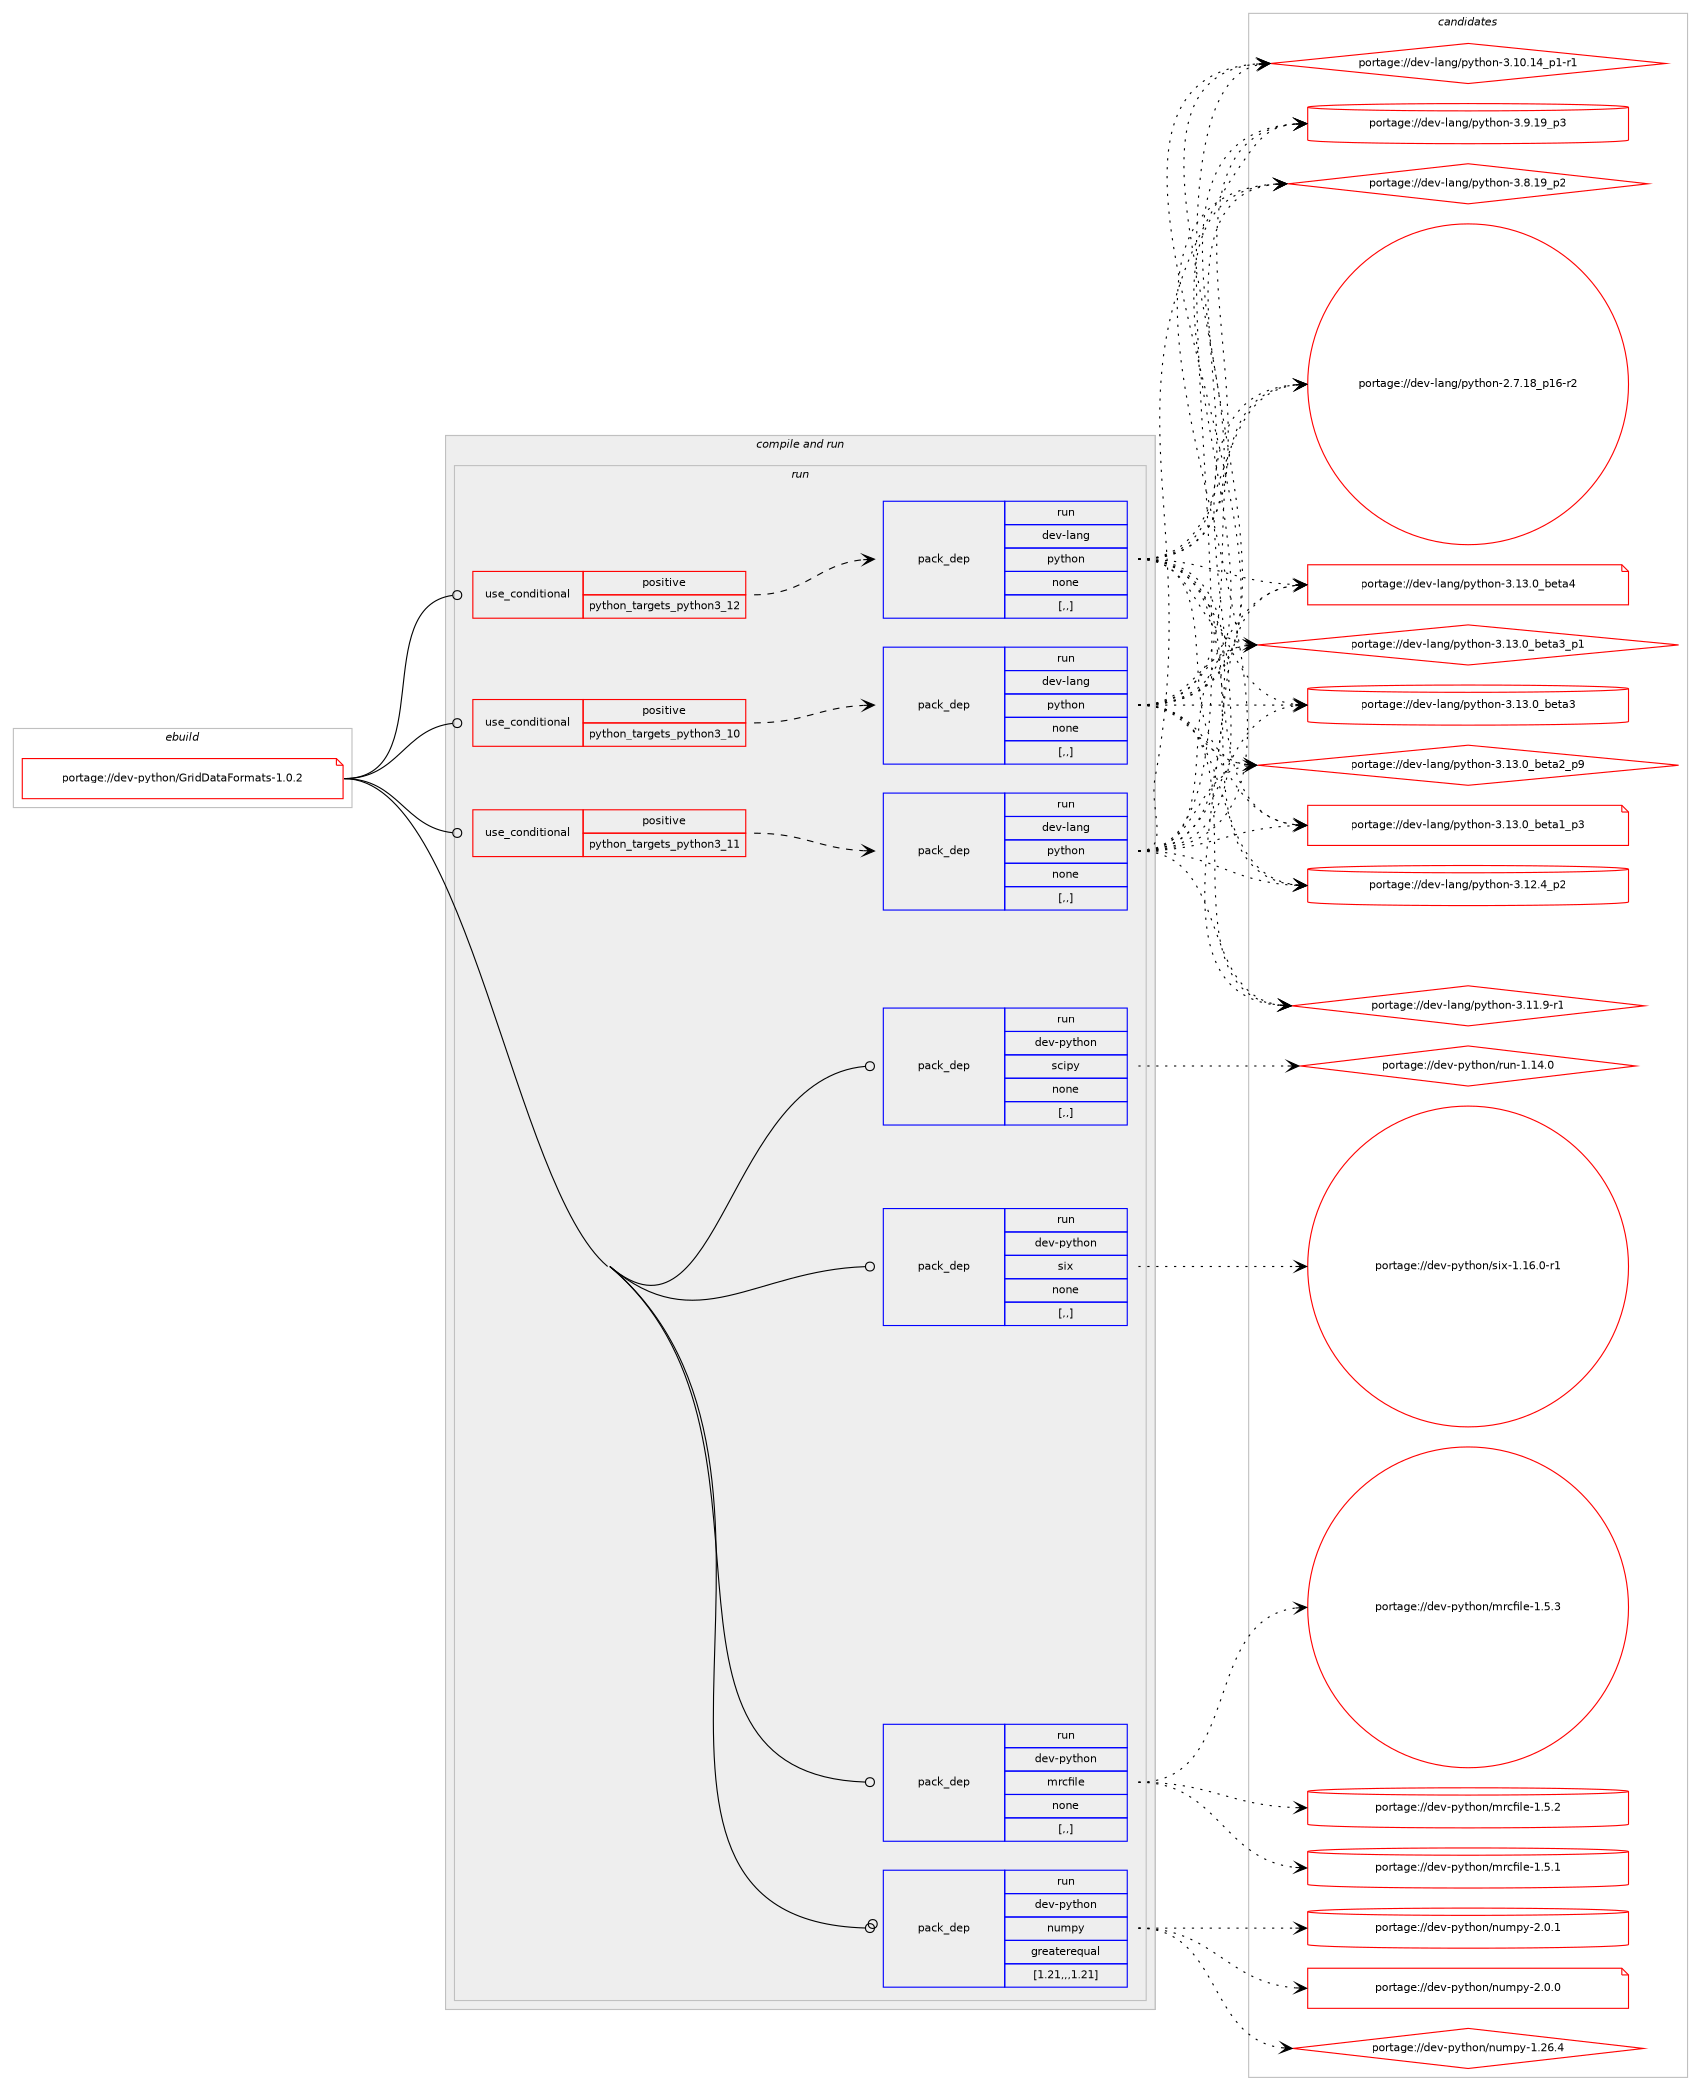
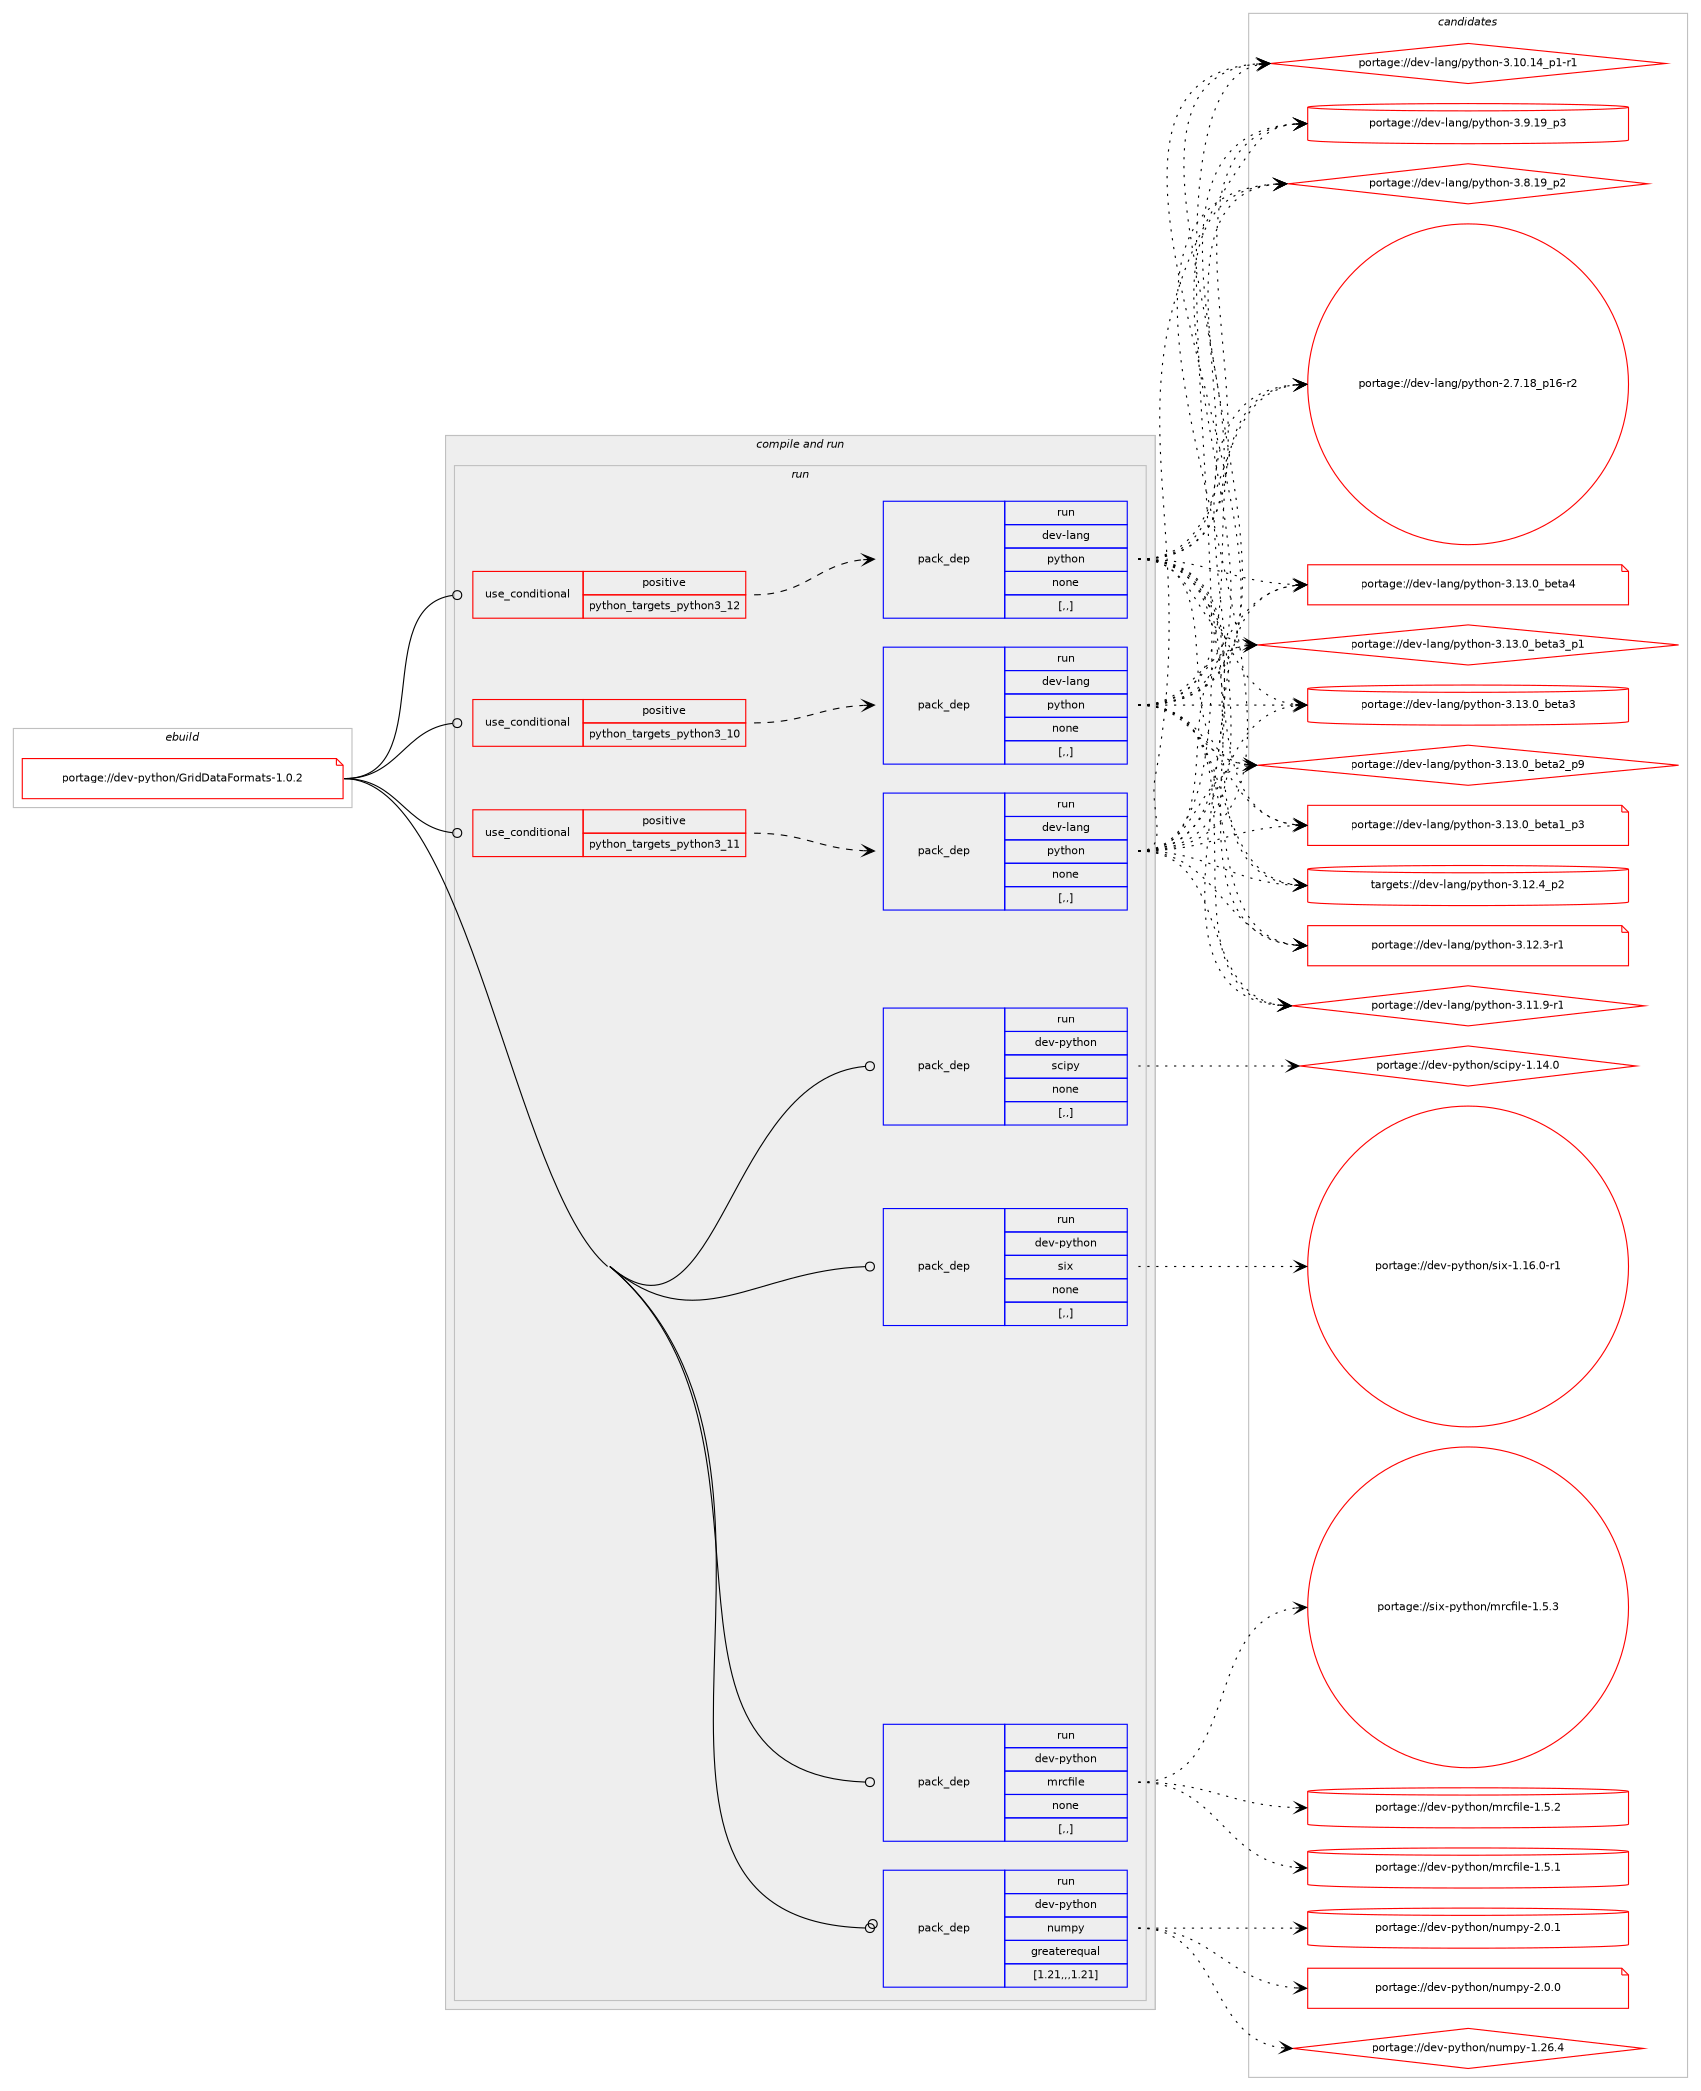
node "portage://dev-lang/python-3.12.4_p2": label "portage://dev-lang/python-3.12.4_p2" -> "targets://dev-lang/python-3.12.4_p2"
node "portage://dev-lang/python-3.12.3-r1": added
node "portage://dev-python/run-1.14.0": label "portage://dev-python/run-1.14.0" -> "portage://dev-python/scipy-1.14.0"
node "portage://dev-python/mrcfile-1.5.3": label "portage://dev-python/mrcfile-1.5.3" -> "portage://six-python/mrcfile-1.5.3"
